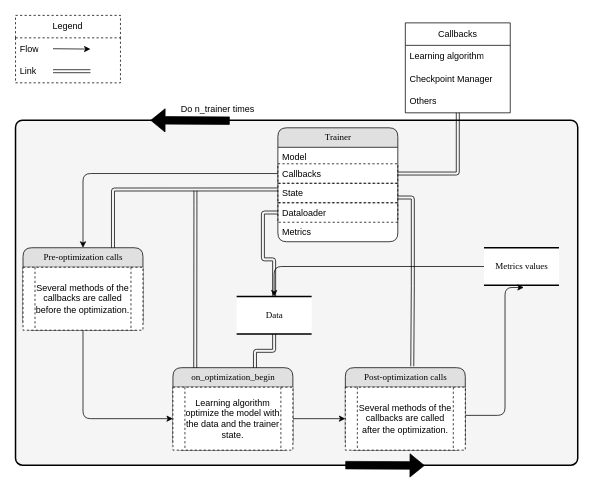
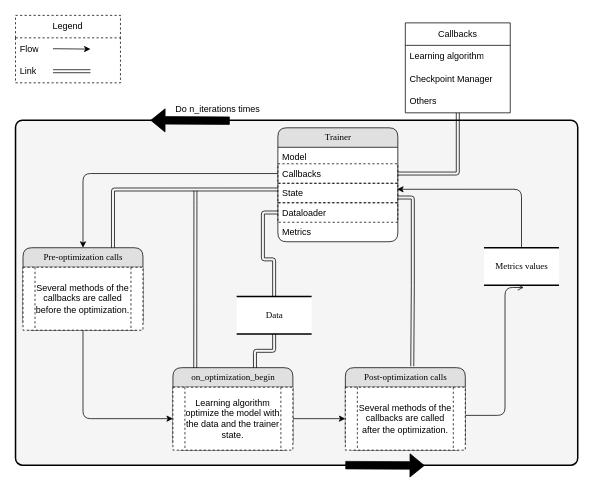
node "Do n_trainer times": label "Do n_trainer times" -> "Do n_iterations times"
edge "Metrics values" -> "Data": now "Metrics values" -> "State"
edge "Several methods of the callbacks are called after the optimization." -> "Metrics values": arrowhead classic -> open
